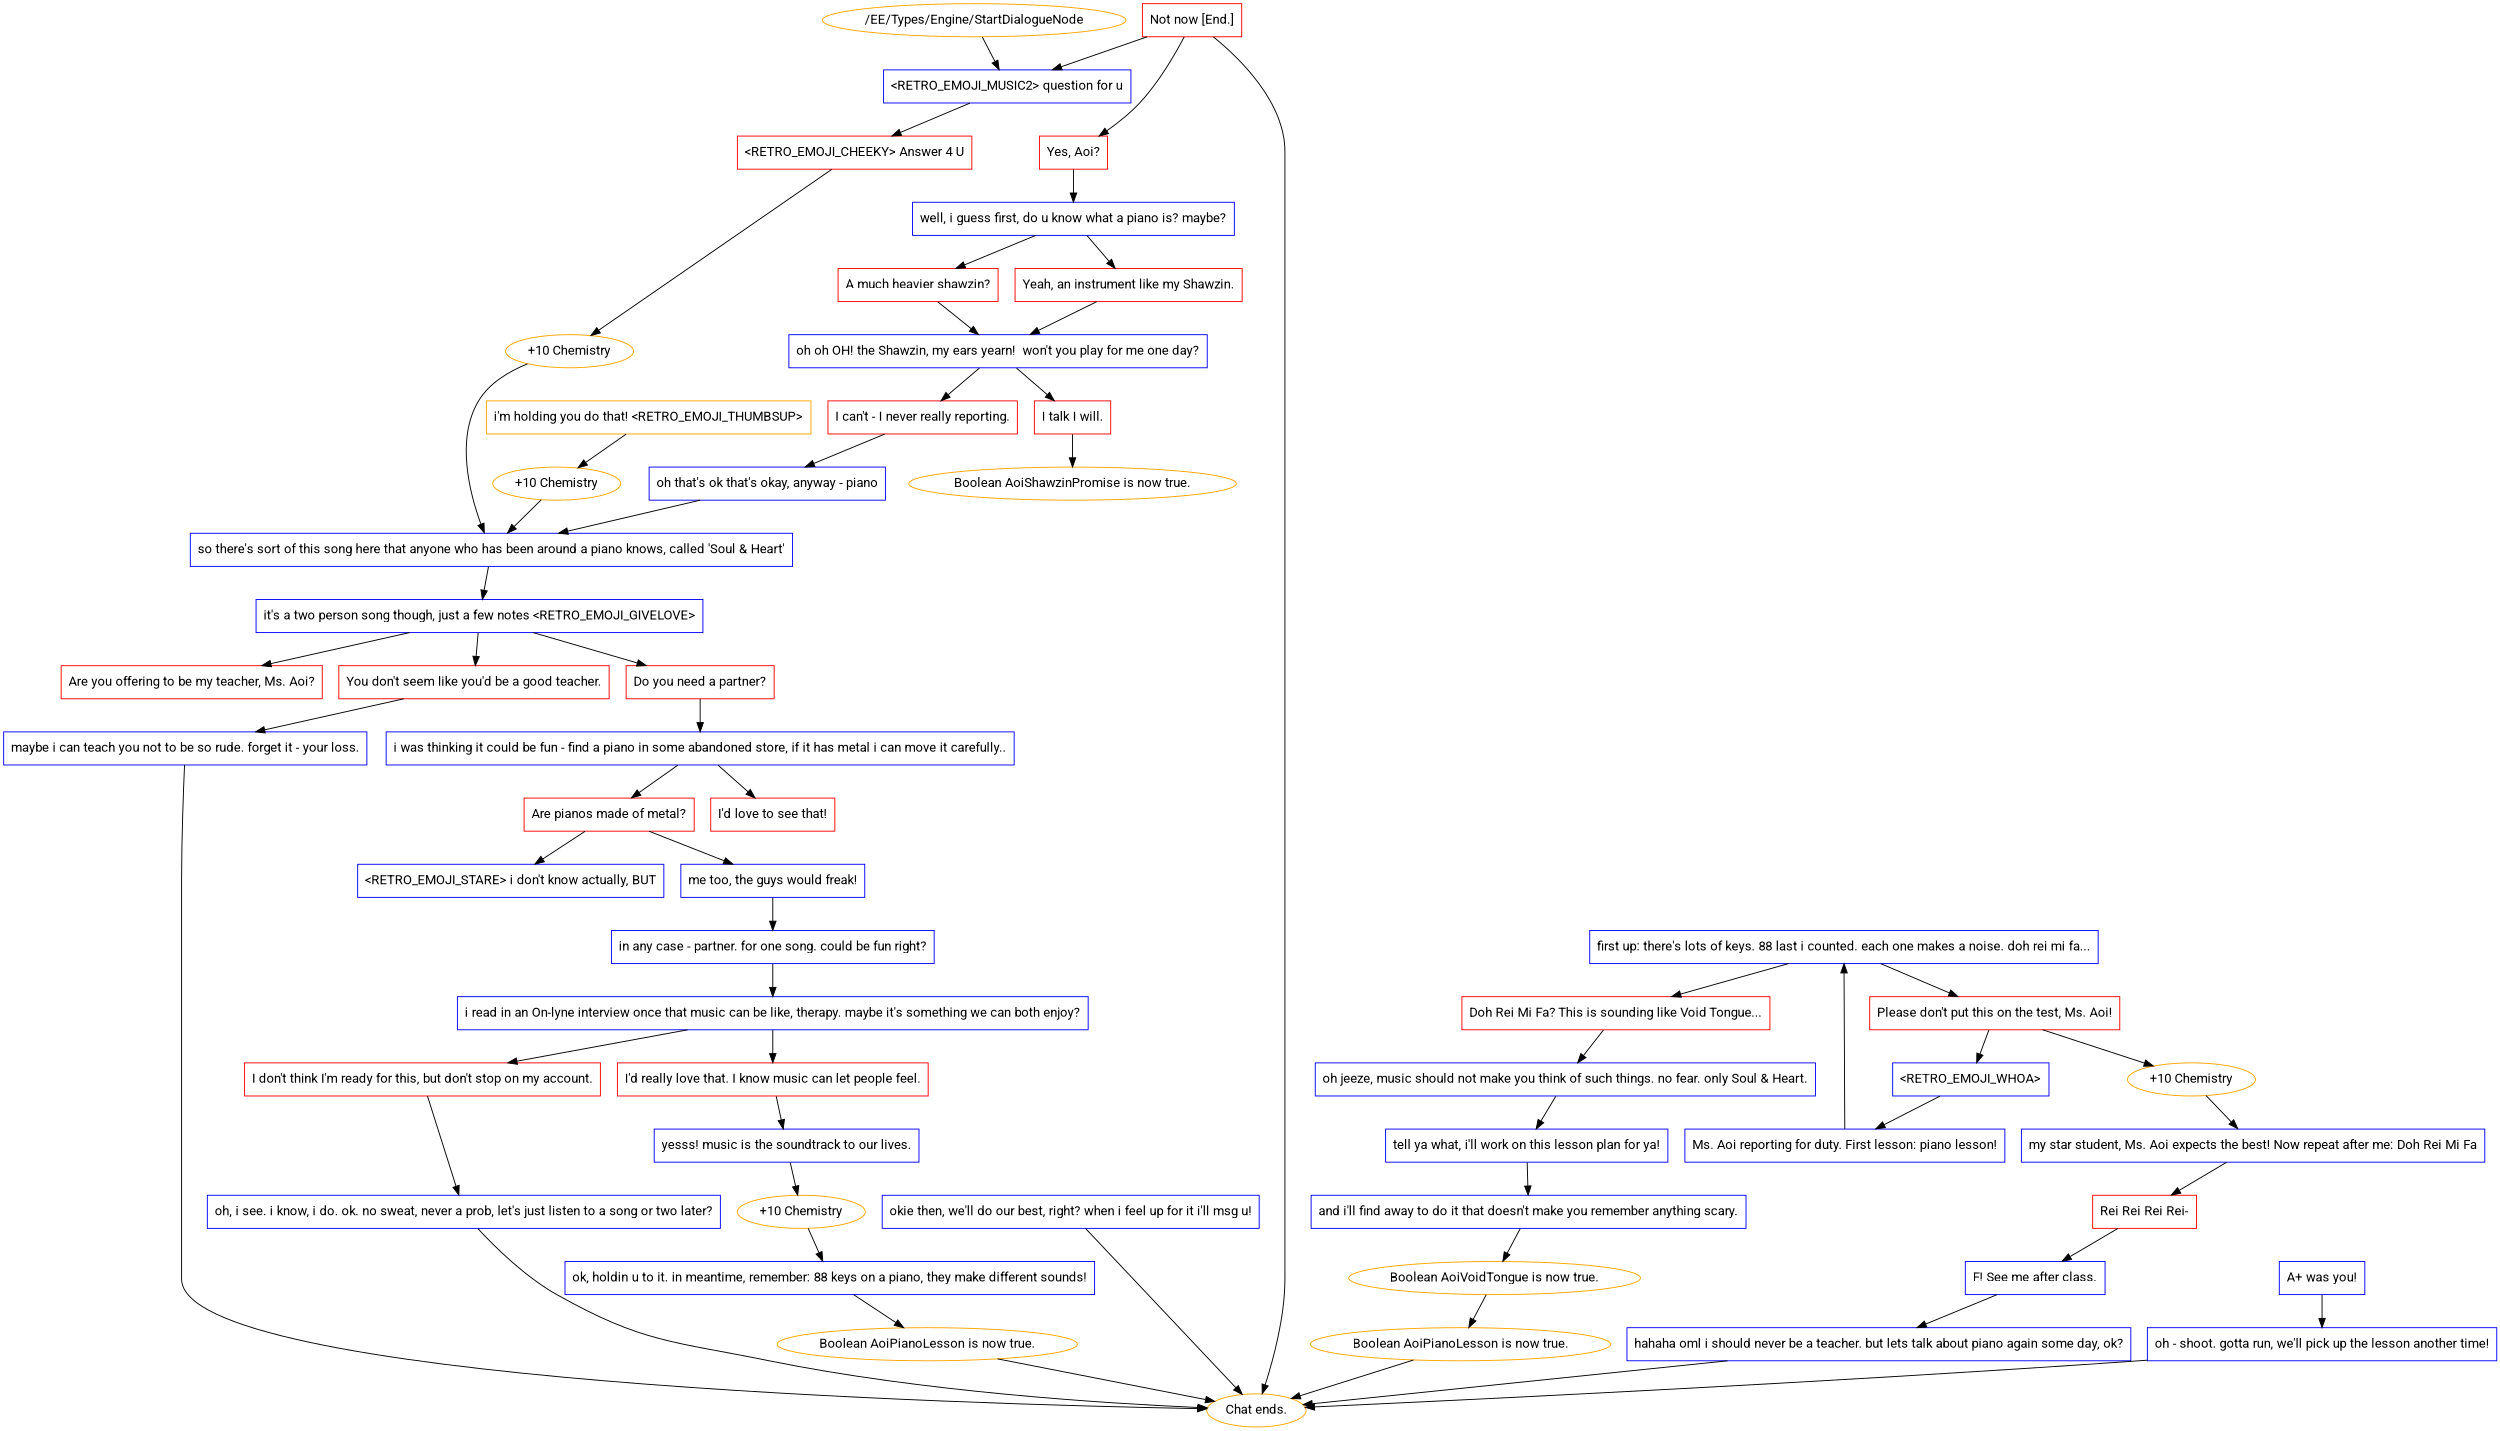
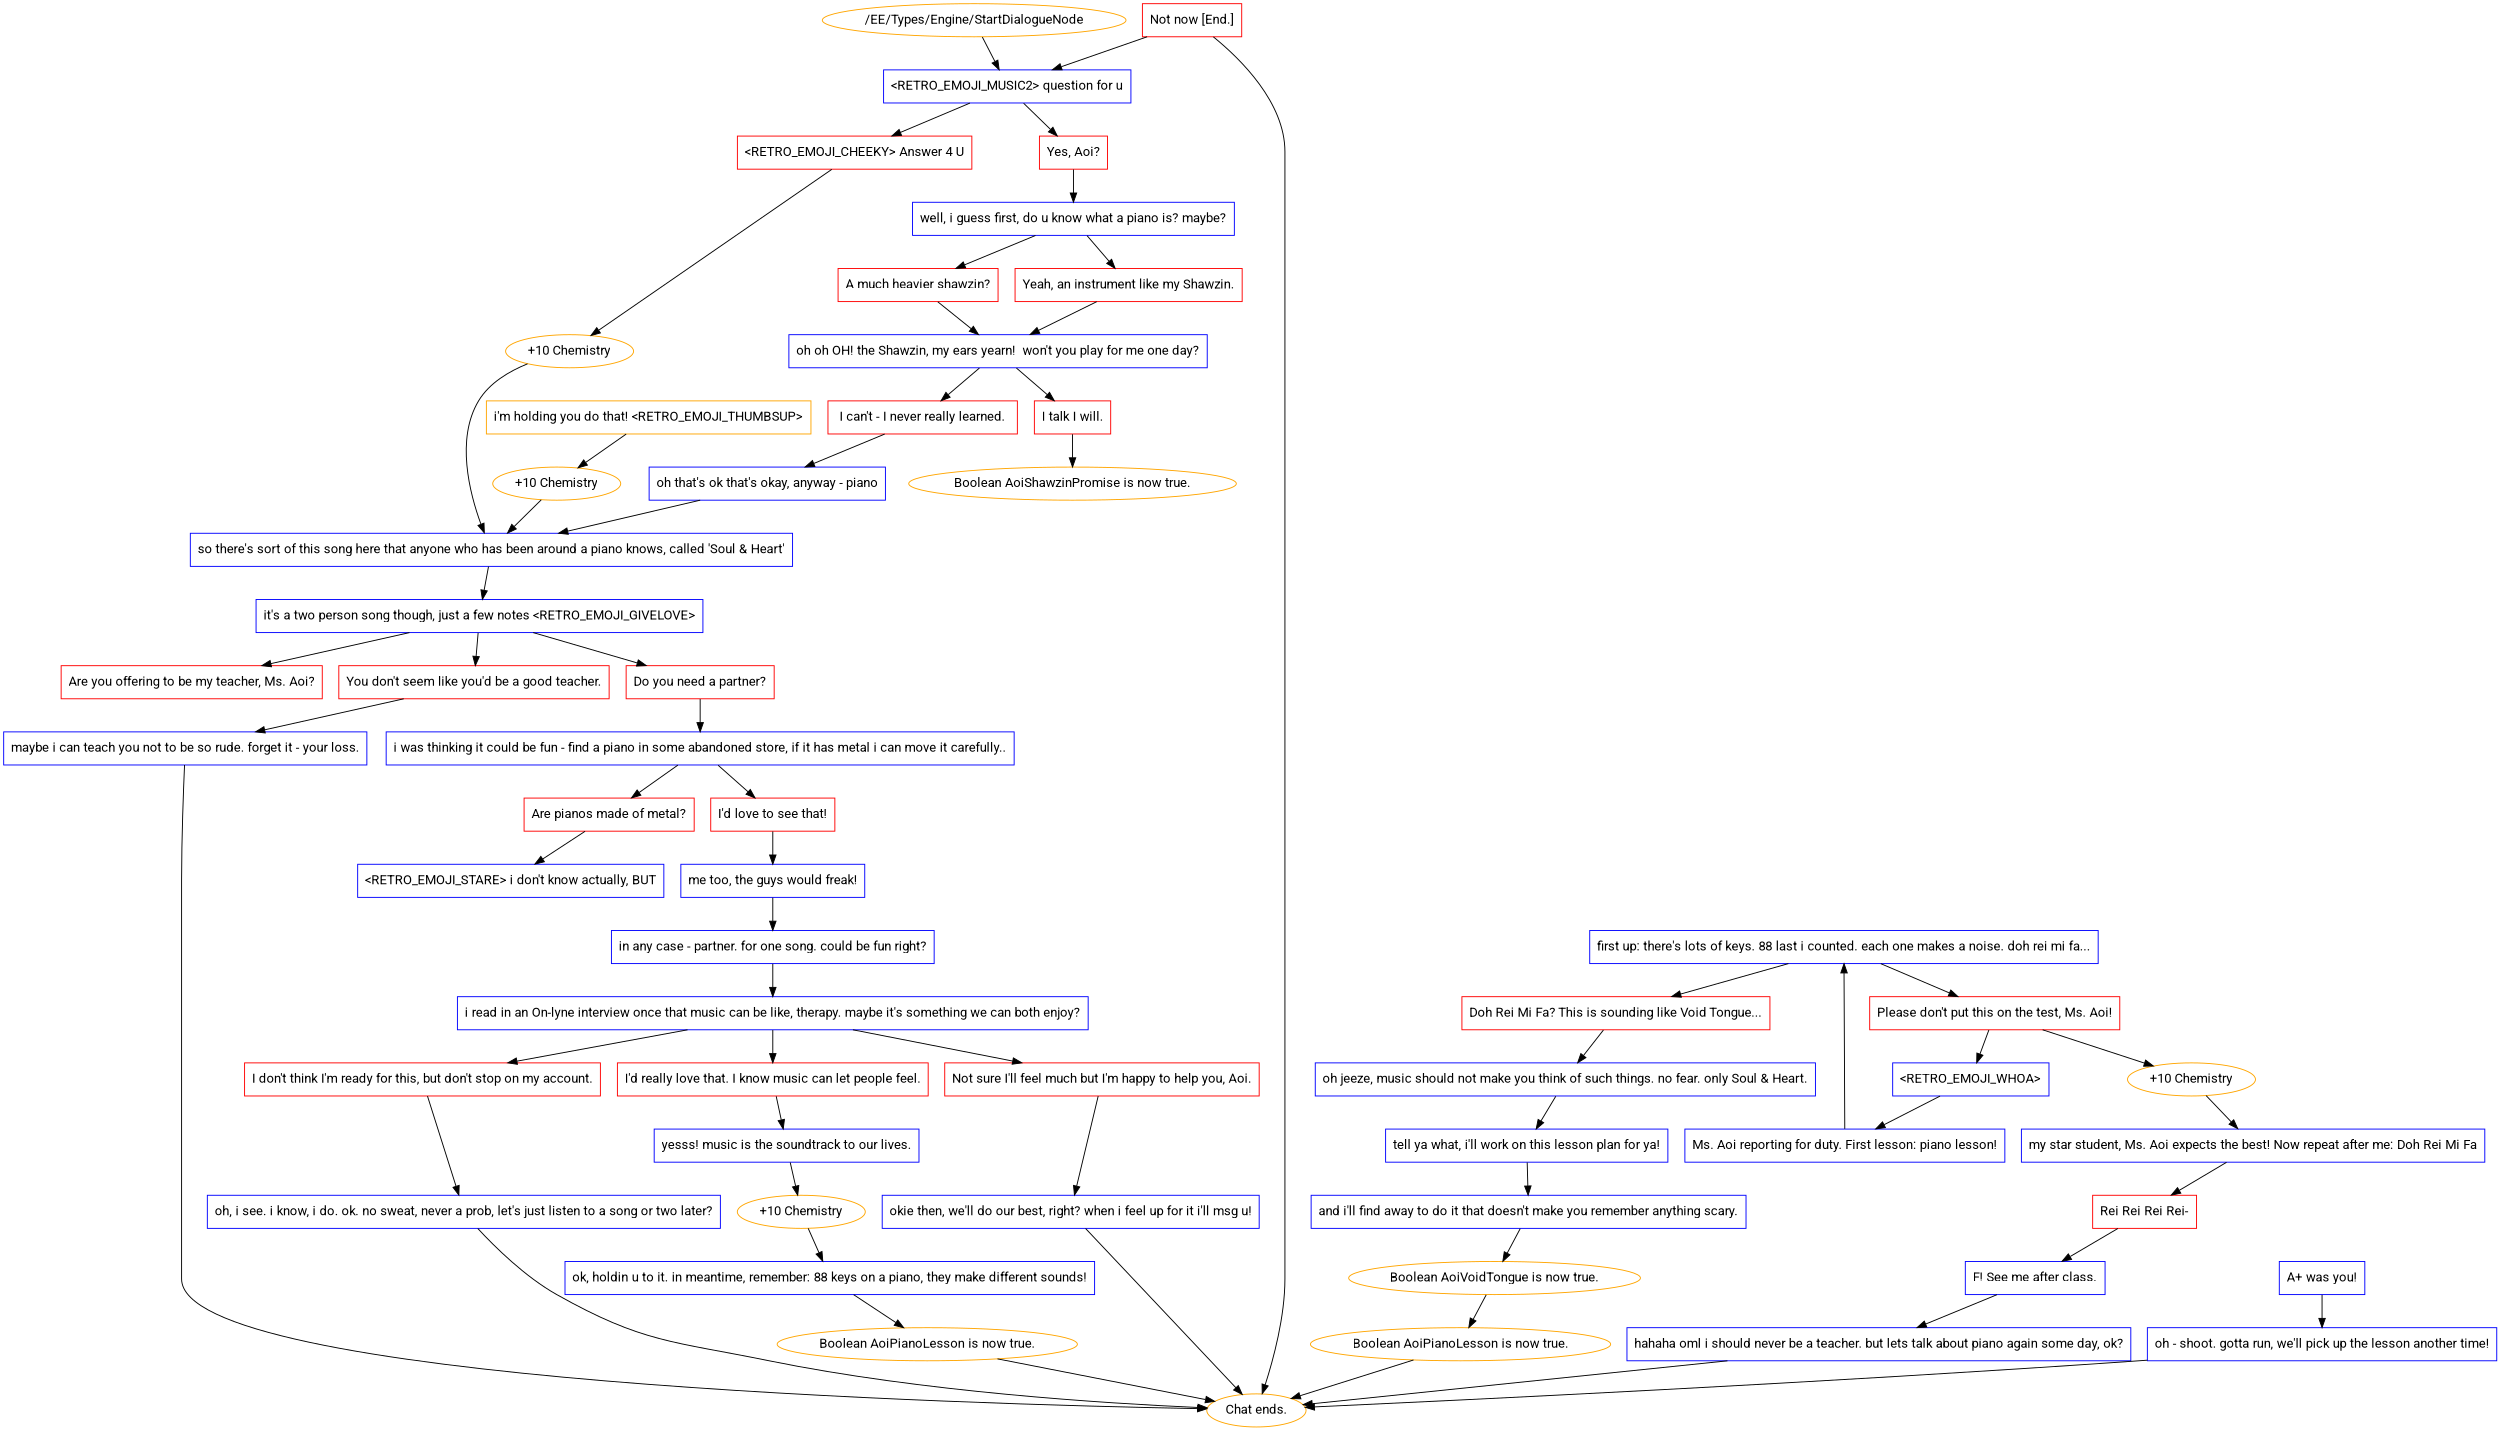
edge "Not now [End.]" -> "Yes, Aoi?": now "<RETRO_EMOJI_MUSIC2> question for u" -> "Yes, Aoi?"
node "I can't - I never really reporting.": label "I can't - I never really reporting." -> "I can't - I never really learned."
edge "Are pianos made of metal?" -> "me too, the guys would freak!": now "I'd love to see that!" -> "me too, the guys would freak!"
node "Not sure I'll feel much but I'm happy to help you, Aoi.": added
